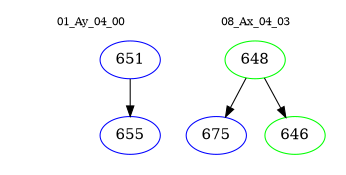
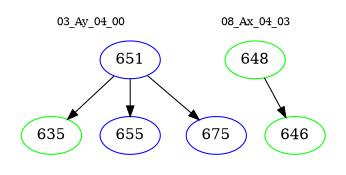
cluster "01_Ay_04_00": label "01_Ay_04_00" -> "03_Ay_04_00"
edge "648" -> "675": now "651" -> "675"
node "635": added
